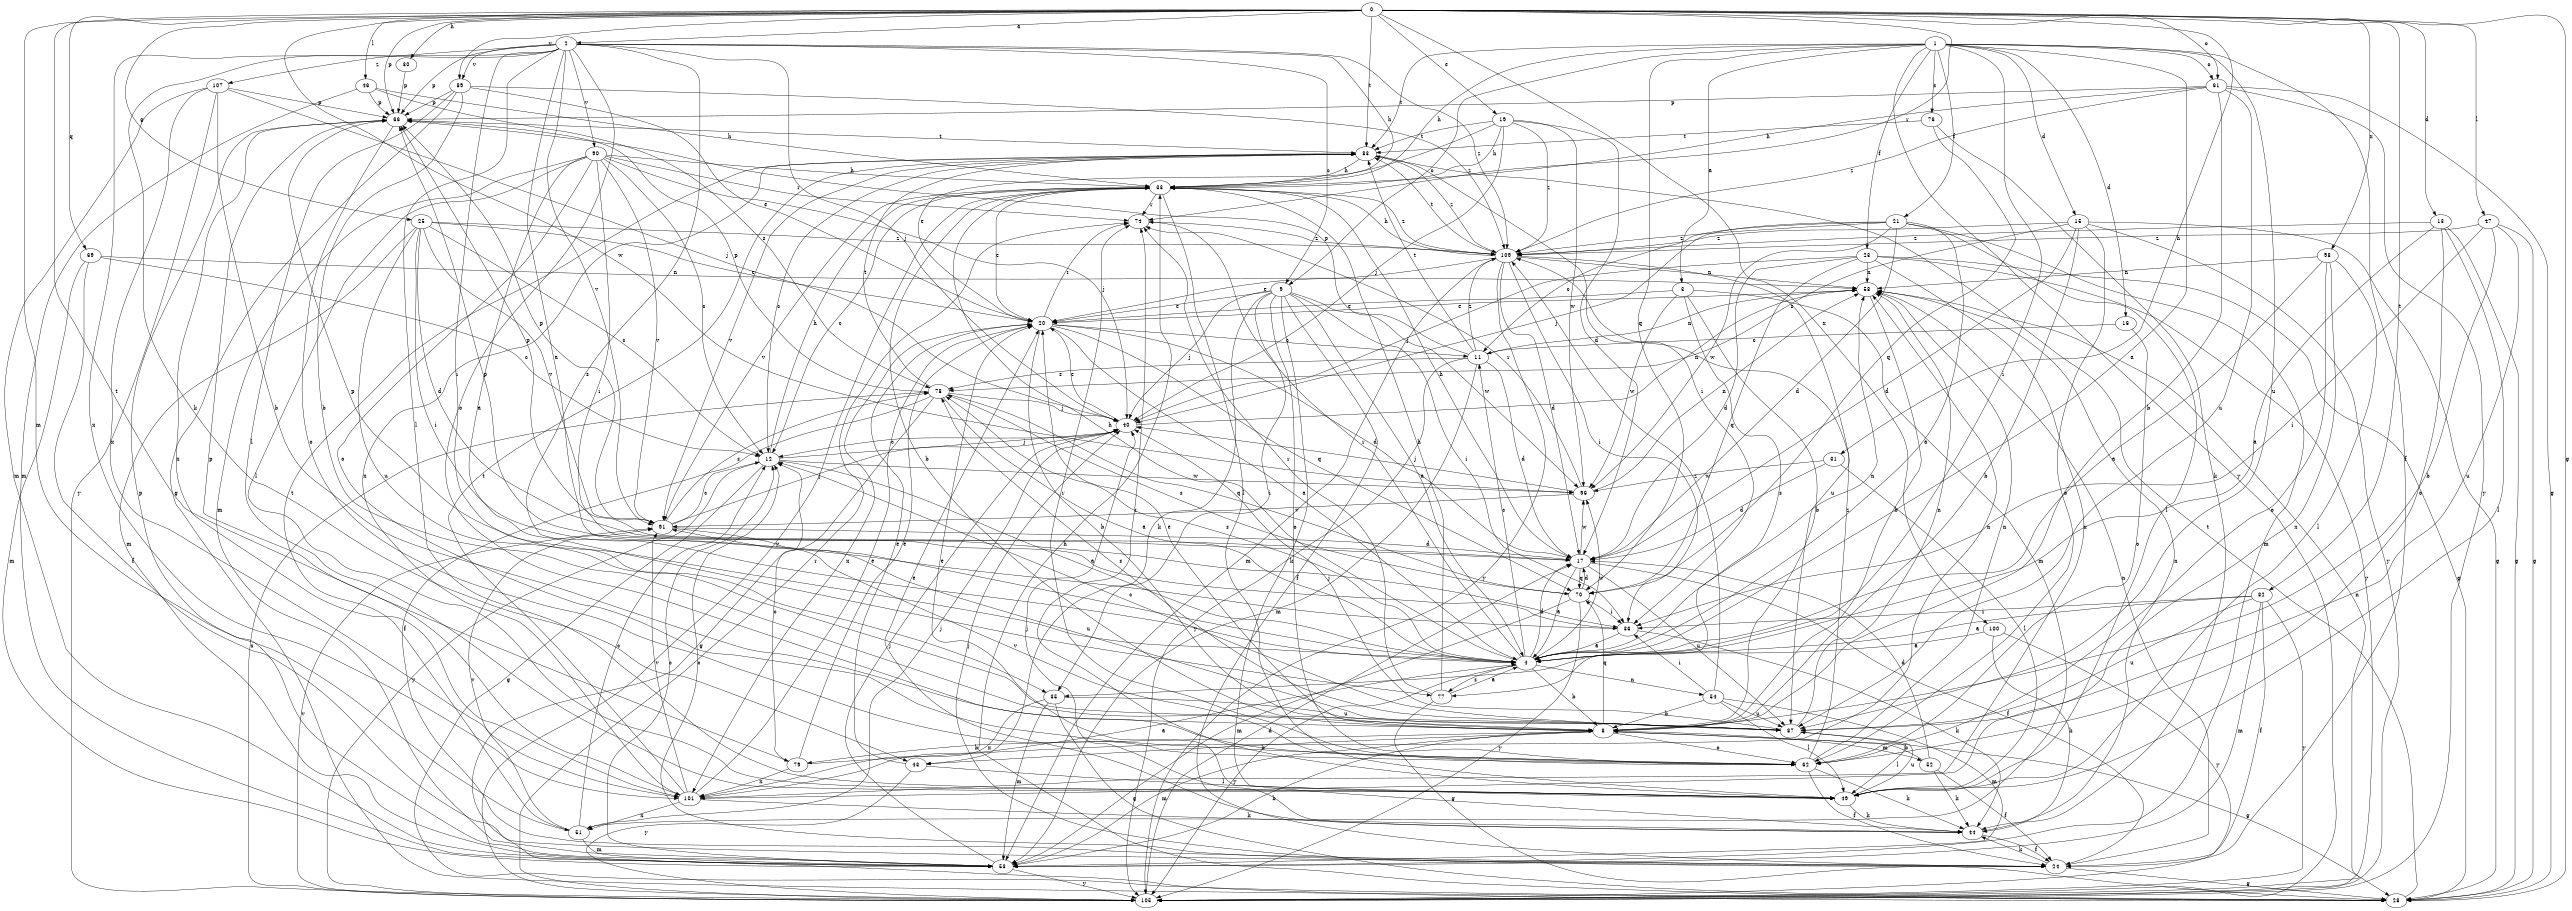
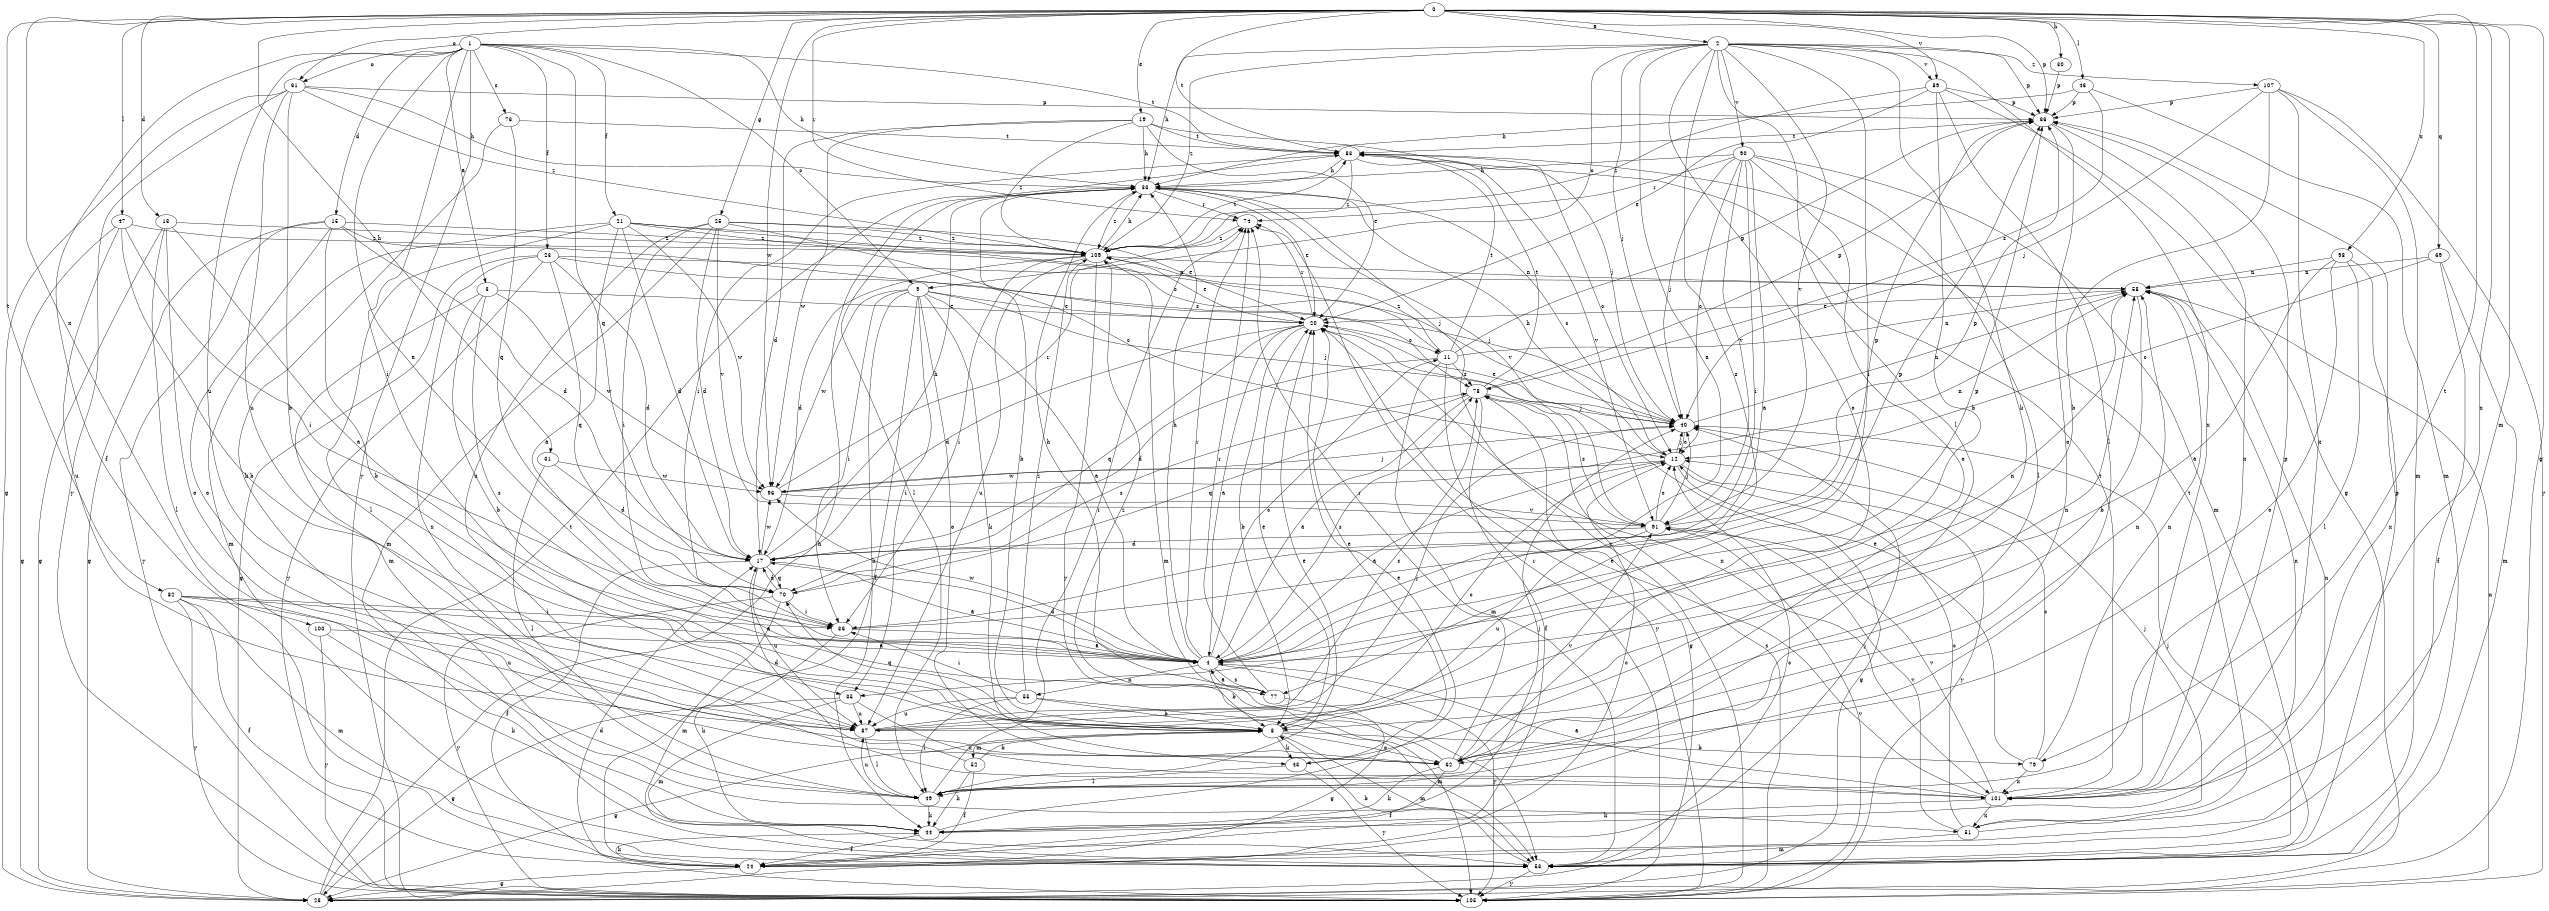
edge "83" -> "101": now "0" -> "101"
edge "109" -> "20": reversed
node "16": removed
node "54": label "54" -> "55"
